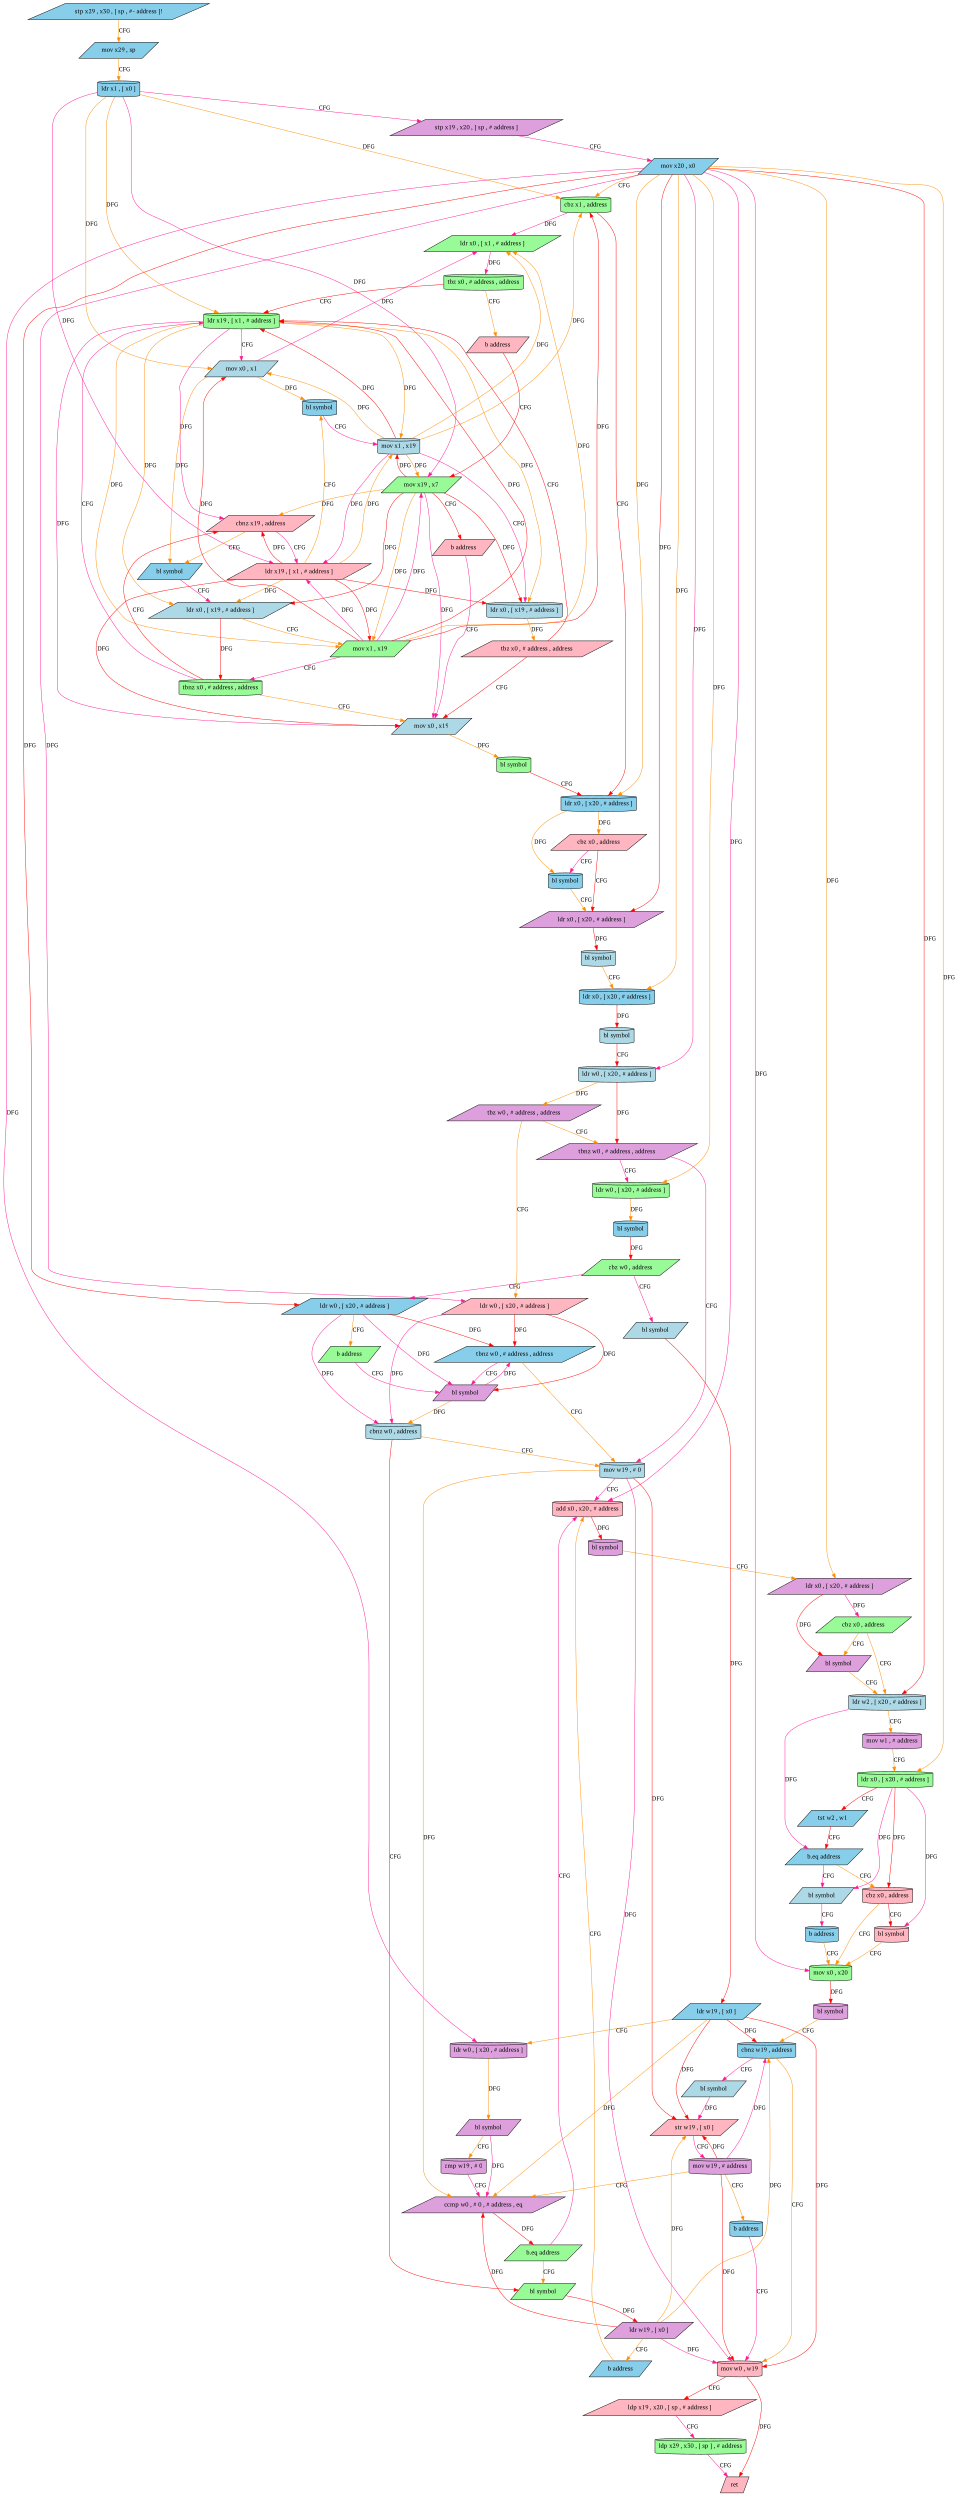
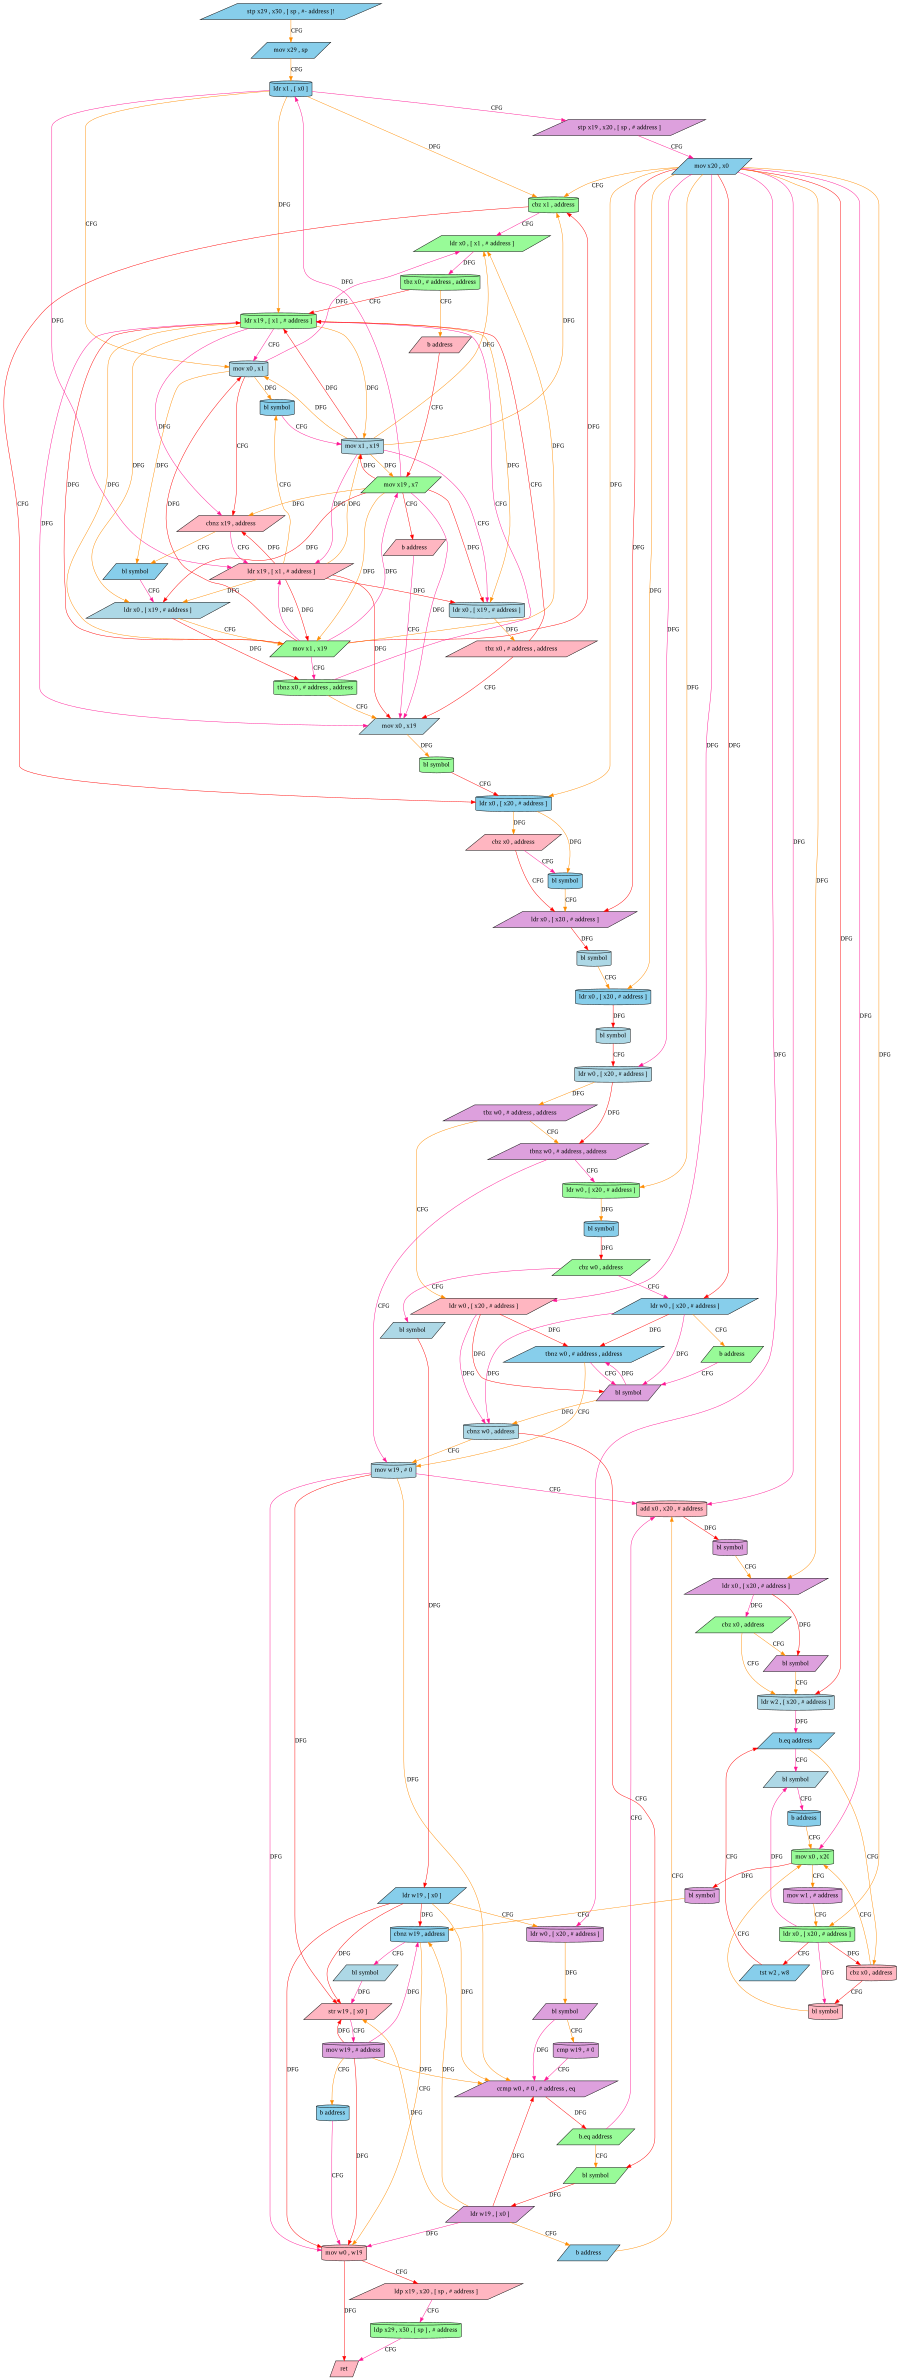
edge "ldr x1 , [ x0 ]" -> "mov x0 , x1": label "DFG" -> "CFG"
edge "cbz x1 , address" -> "ldr x0 , [ x1 , # address ]": label "DFG" -> "CFG"
edge "ldr x1 , [ x0 ]" -> "mov x19 , x7": reversed
node "mov x0 , x1": shape parallelogram -> cylinder
edge "tbnz x0 , # address , address" -> "cbnz x19 , address": now "mov x0 , x1" -> "cbnz x19 , address"
edge "ldr w2 , [ x20 , # address ]" -> "mov w1 , # address": now "mov x0 , x20" -> "mov w1 , # address"
node "tst w2 , w1": label "tst w2 , w1" -> "tst w2 , w8"
edge "mov w19 , # address" -> "ccmp w0 , # 0 , # address , eq": label "CFG" -> "DFG"
